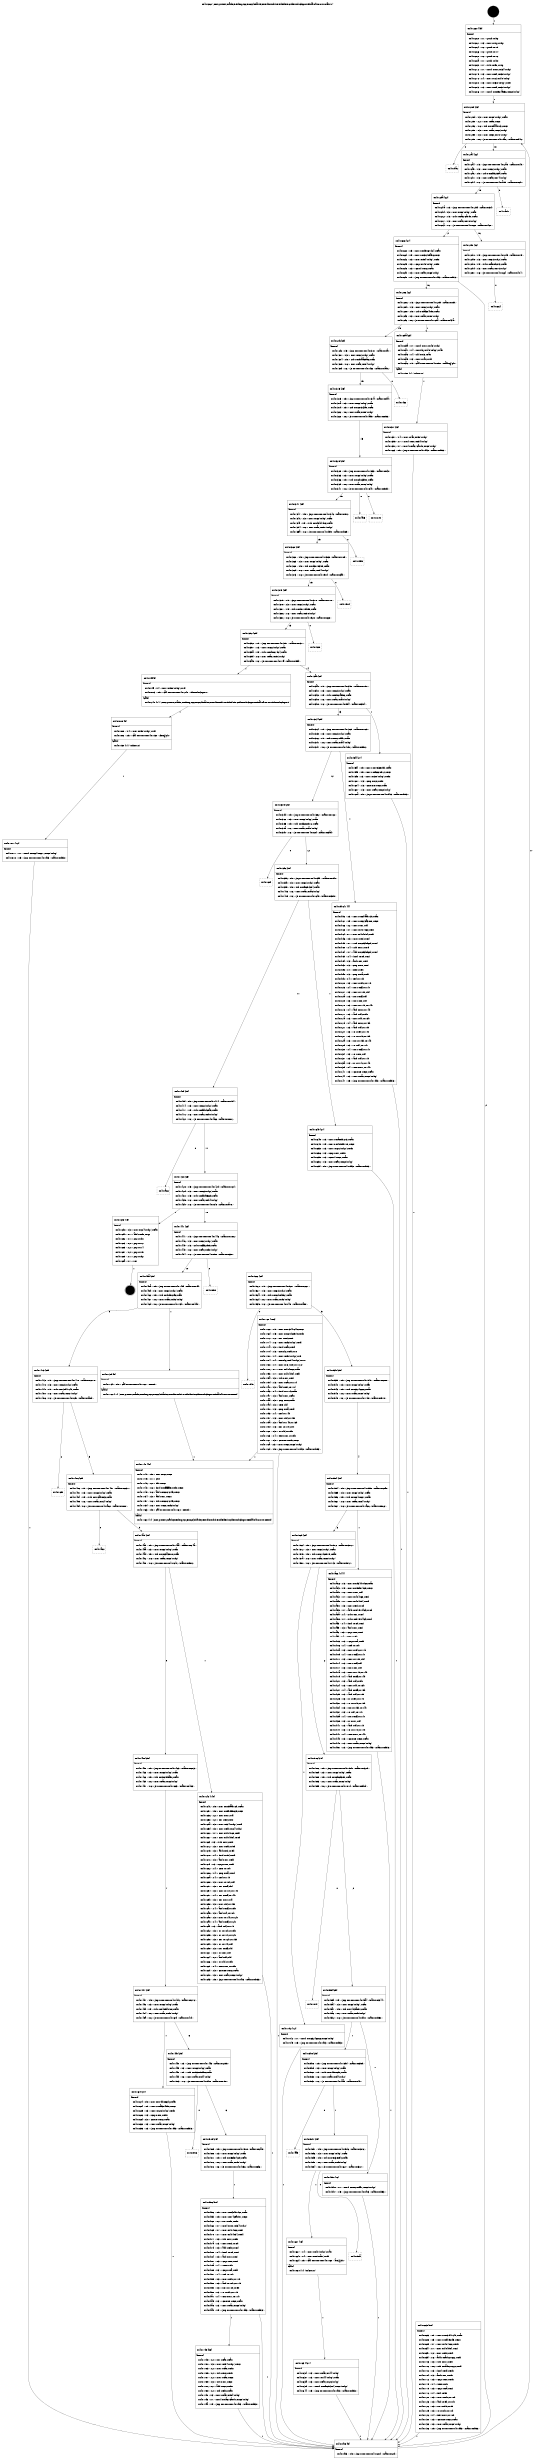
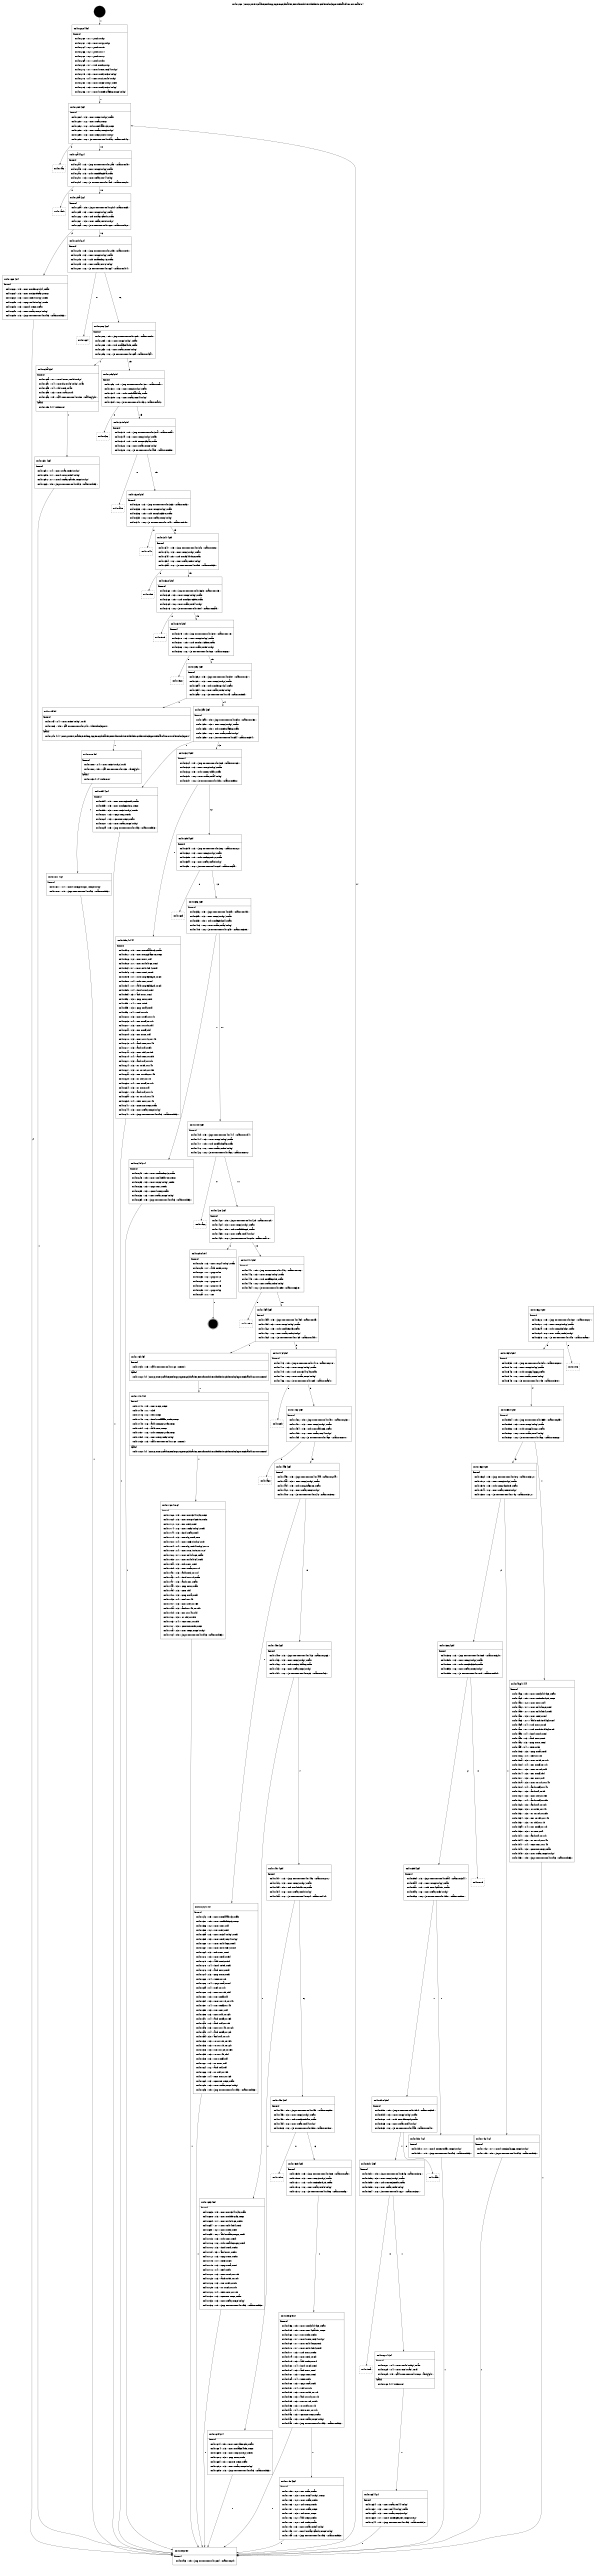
edge "0x4016c8 [27]" -> "0x4012e6 [22]": now "0x4012d0 [22]" -> "0x4012e6 [22]"
edge "0x40132e [25]" -> "0x401ab5": now "0x401315 [25]" -> "0x401ab5"
edge "0x401768 [106]" -> "0x401740 [40]": reversed
edge "0x4014be [25]" -> "0x4016e3 [88]": added, label "1"
